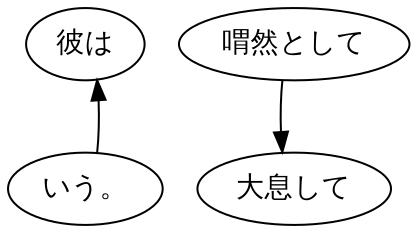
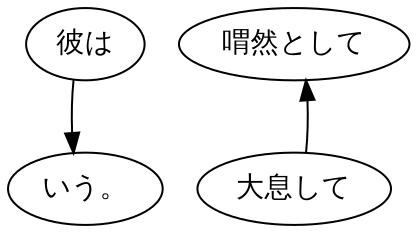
edge "喟然として" -> "大息して": reversed
edge "いう。" -> "彼は": reversed
